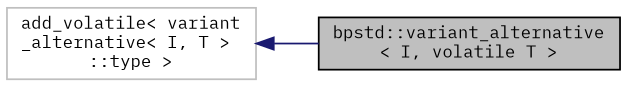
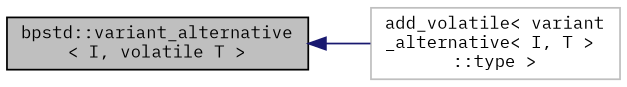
edge "bpstd::variant_alternative < I, volatile T >" -> "add_volatile< variant _alternative< I, T > ::type >": reversed
